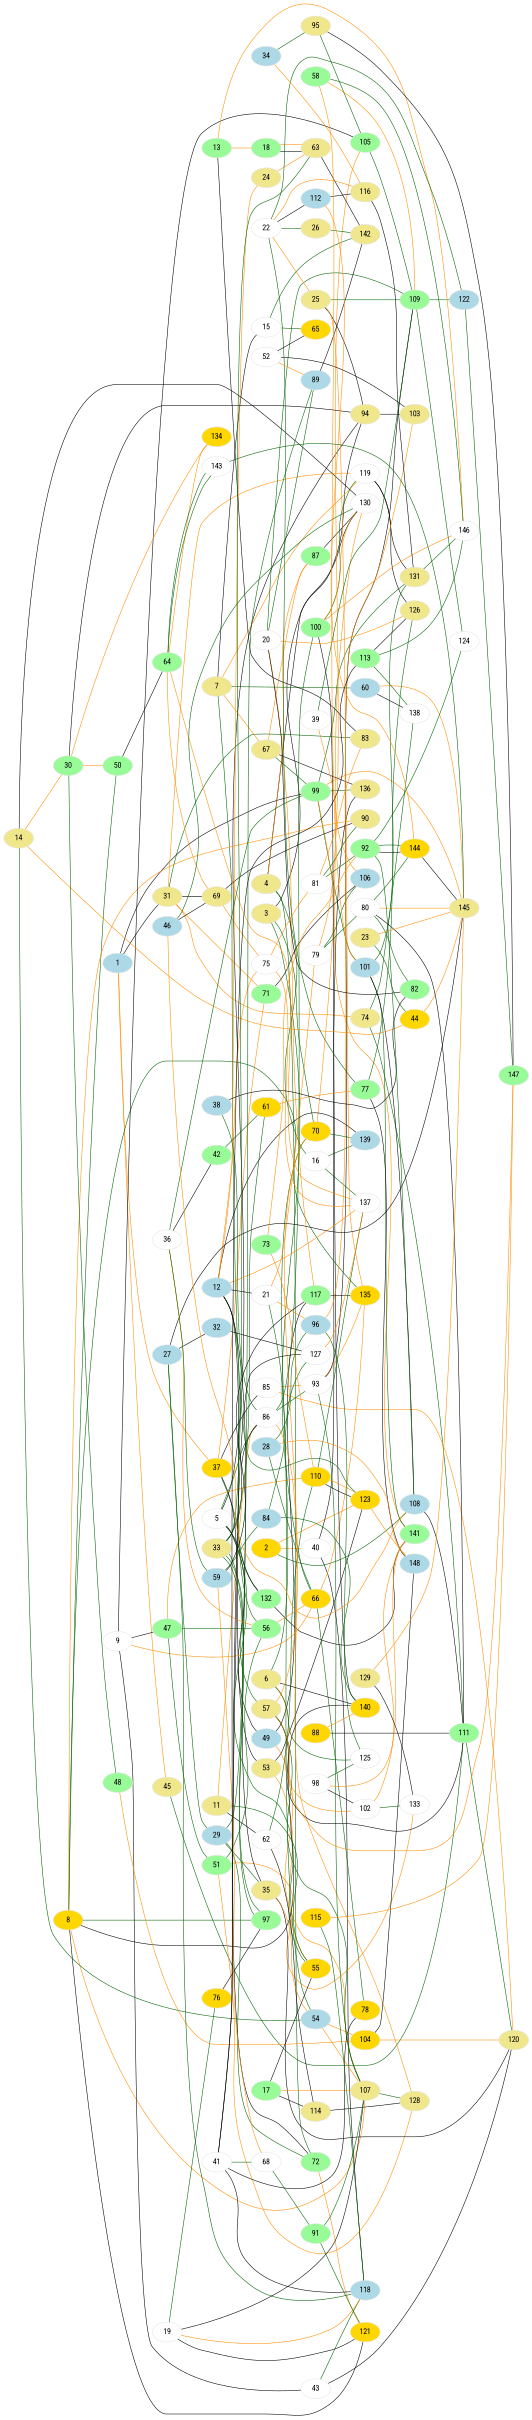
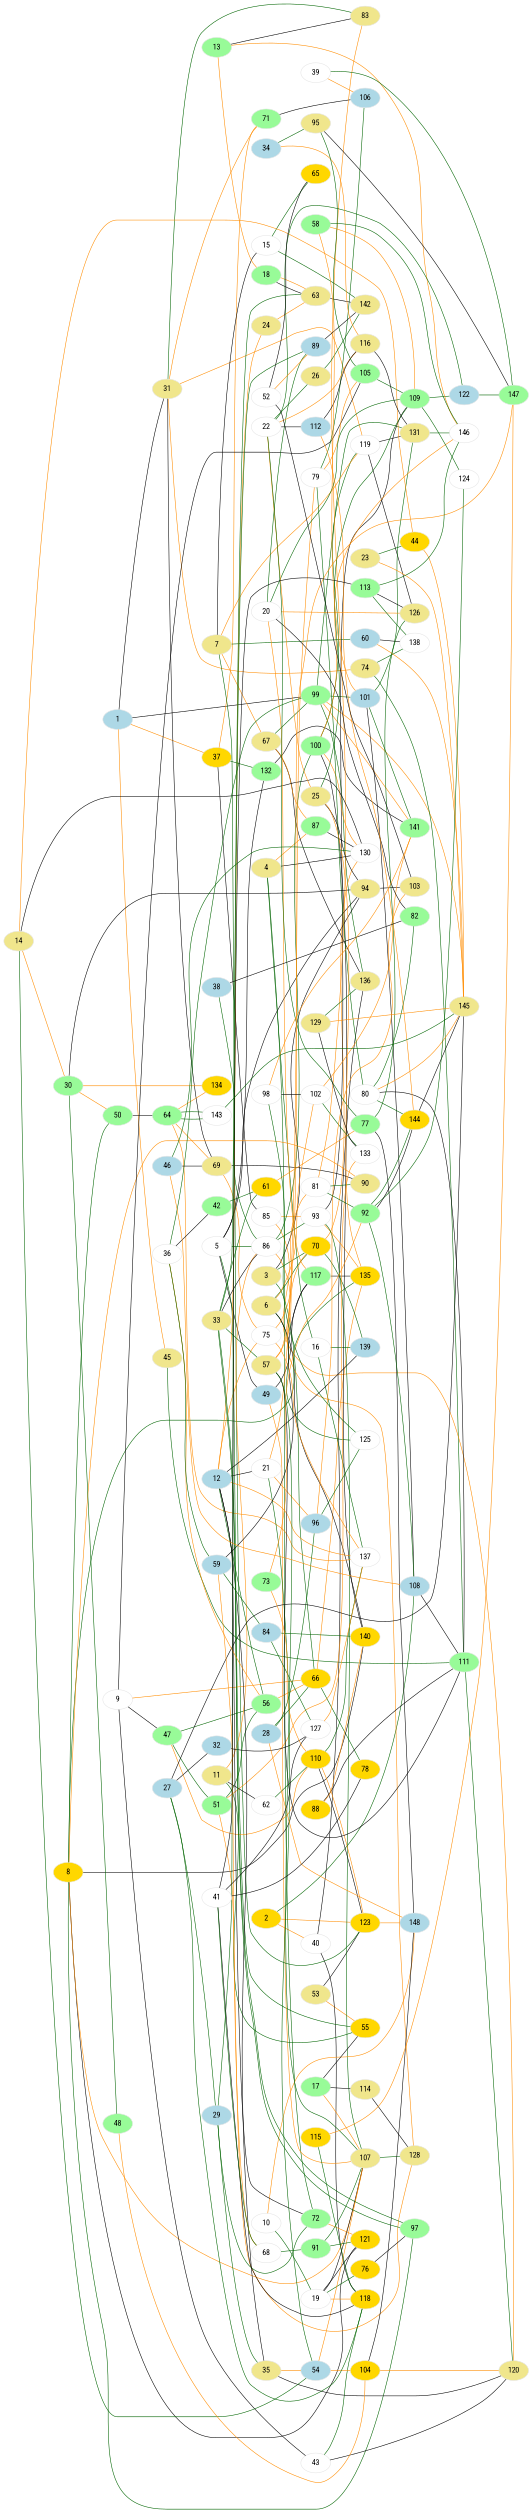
edge "109" -- "39": now "147" -- "39"
edge "136" -- "129": added
edge "37" -- "53": removed
edge "62" -- "114": removed
node "10": added
node "118": fillcolor lightblue -> gold
